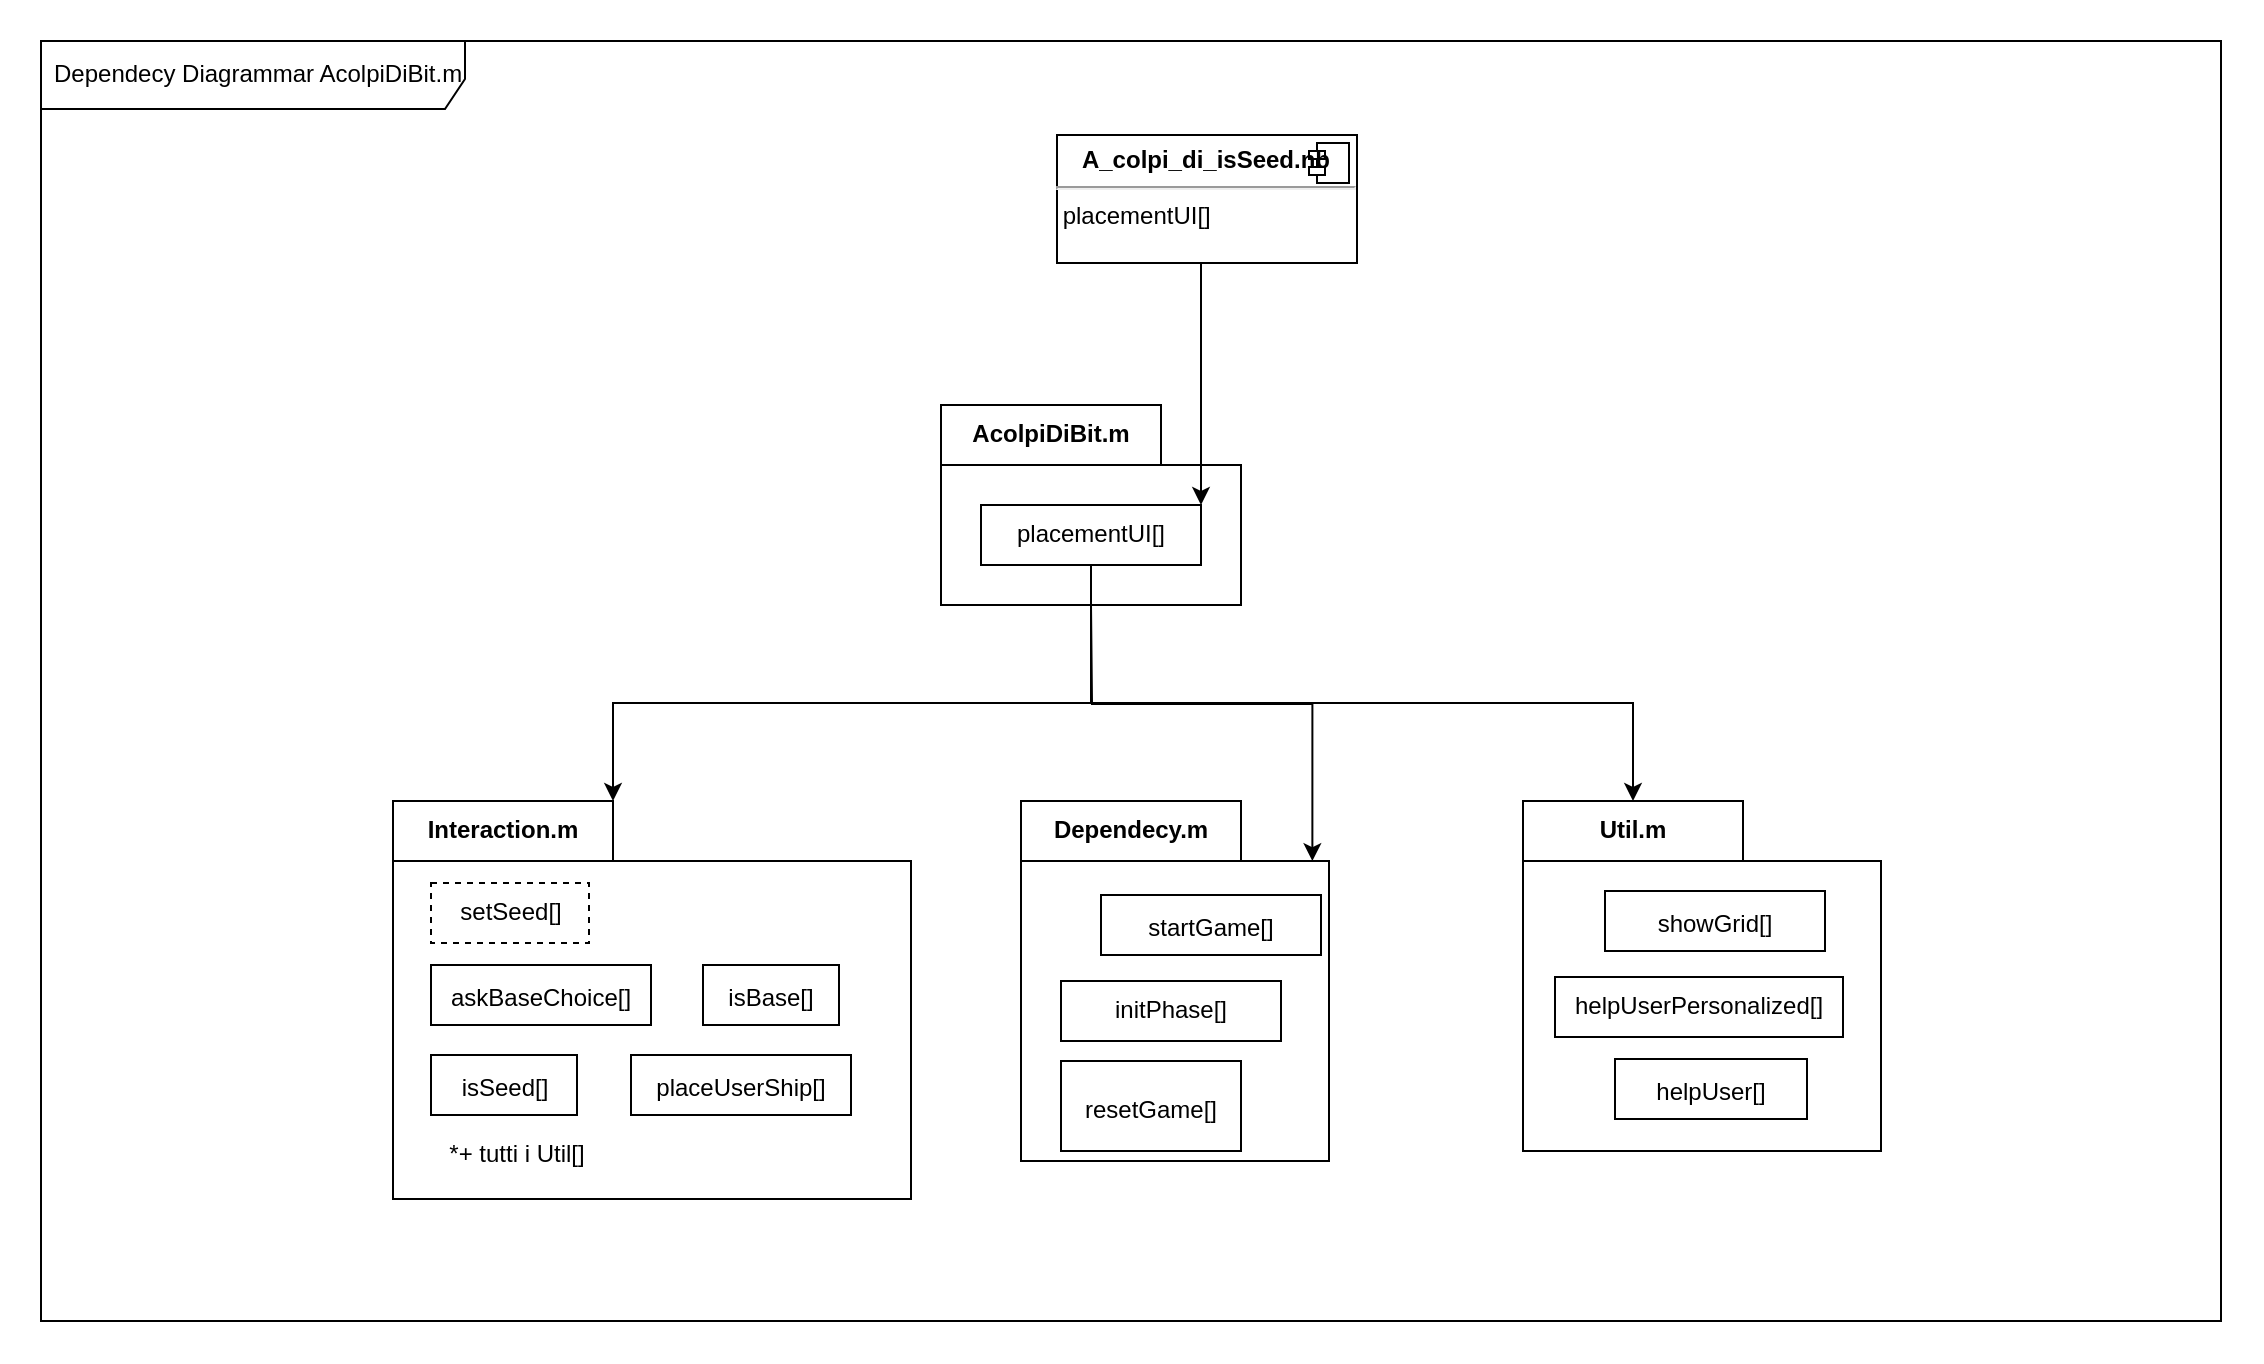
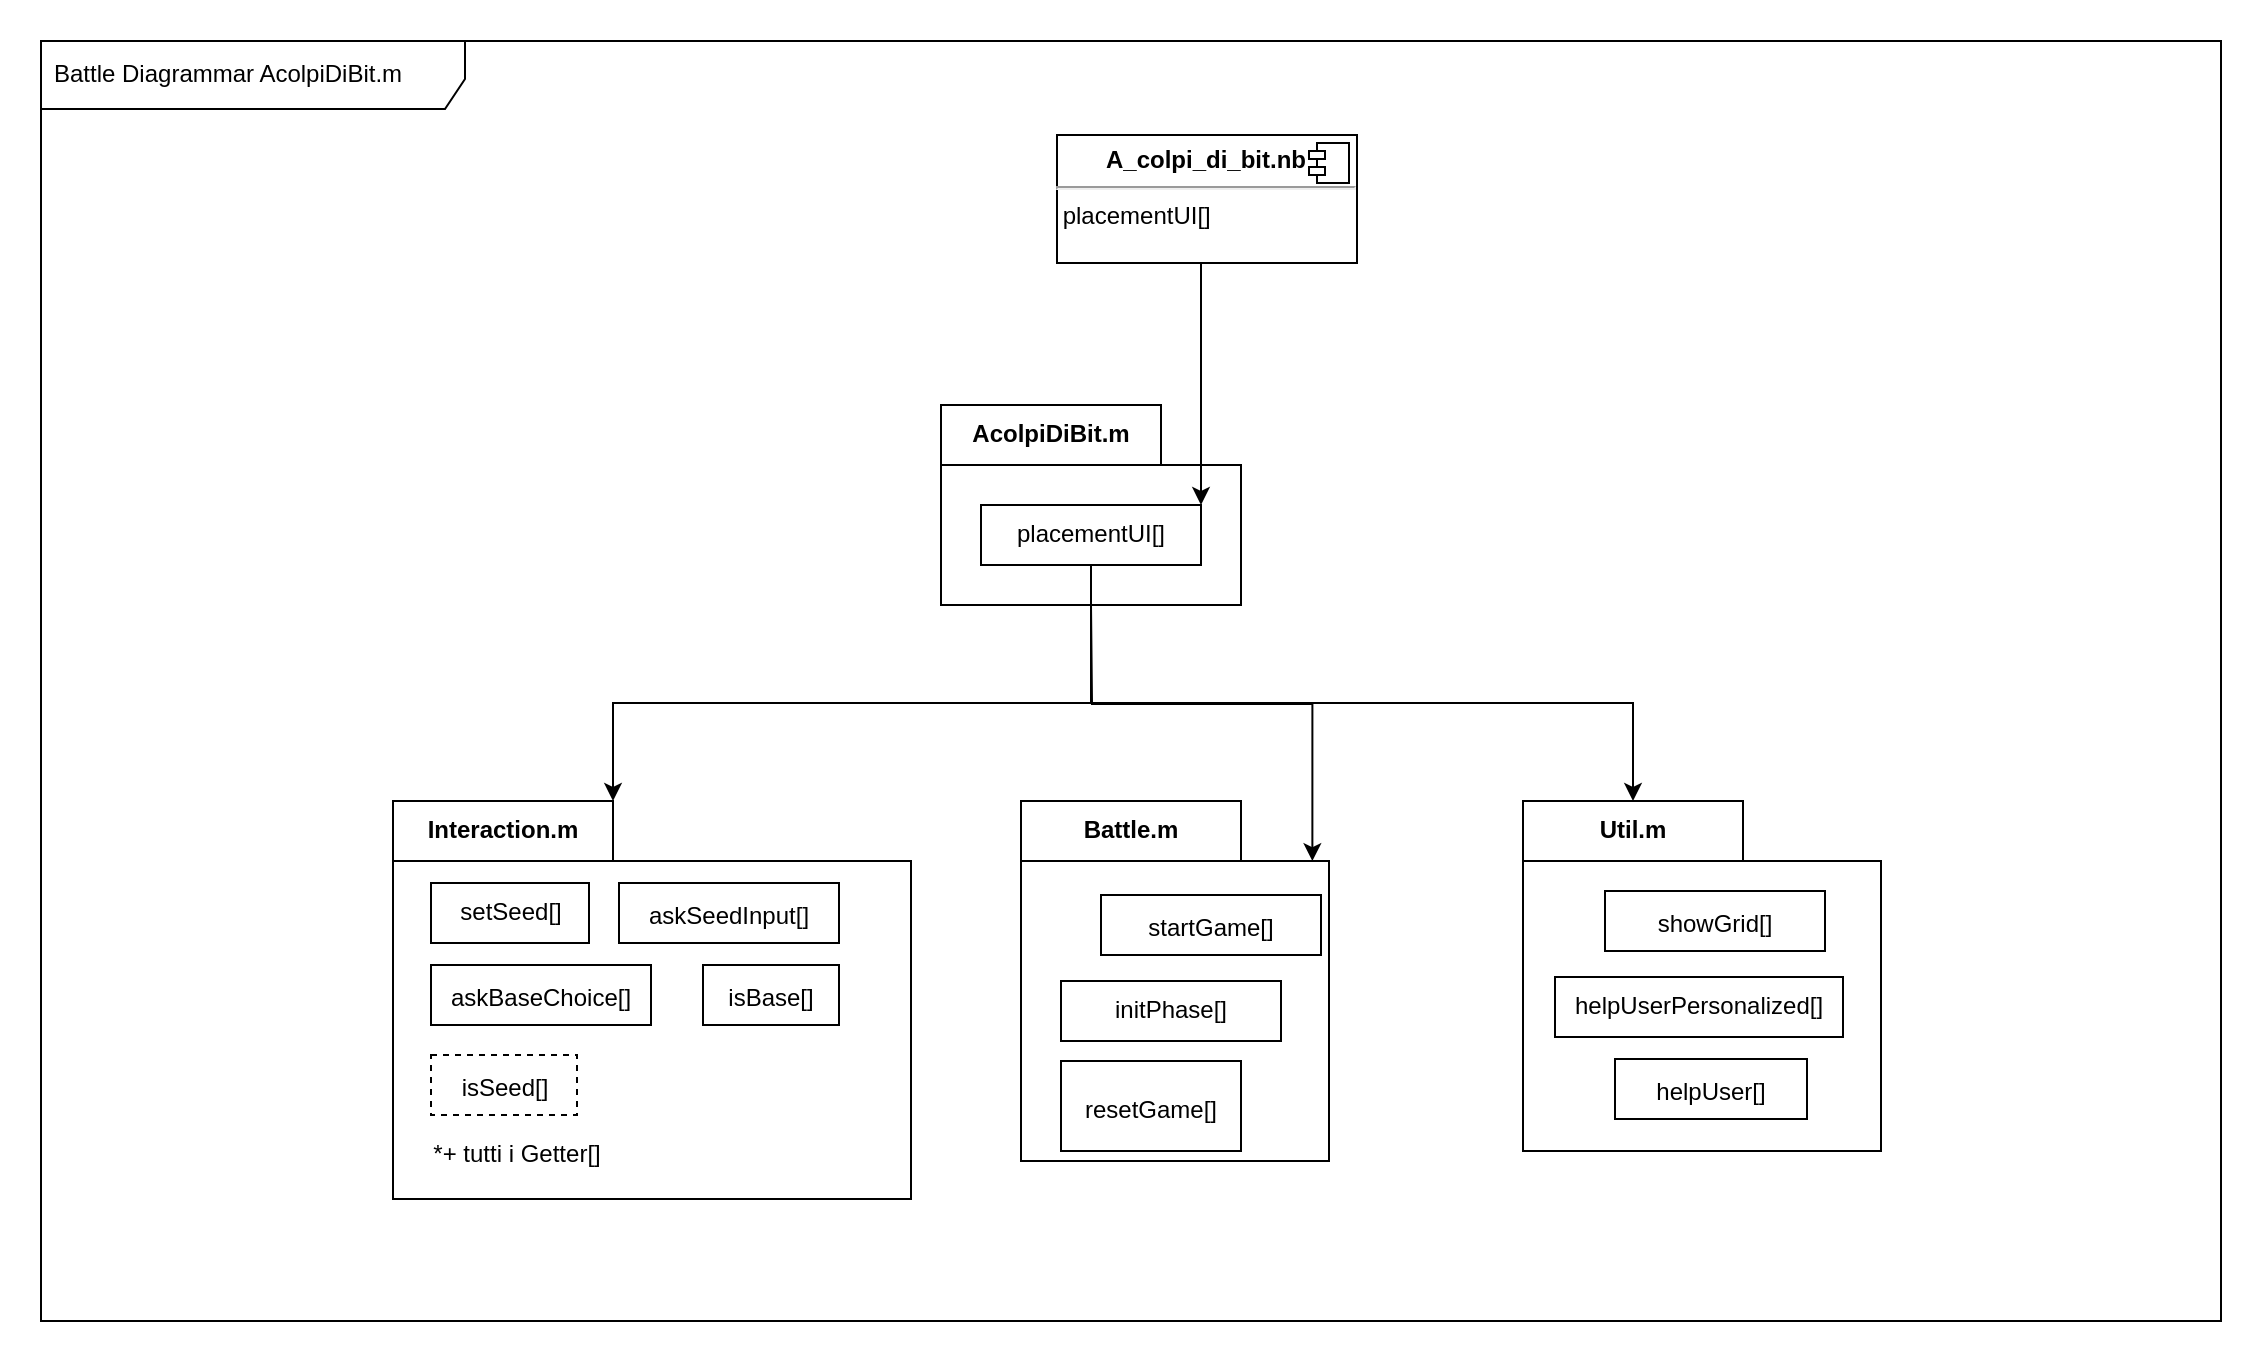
node "Dependecy Diagrammar AcolpiDiBit.m": label "Dependecy Diagrammar AcolpiDiBit.m" -> "Battle Diagrammar AcolpiDiBit.m"
node "A_colpi_di_isSeed.nb placementUI[]": label "A_colpi_di_isSeed.nb placementUI[]" -> "A_colpi_di_bit.nb placementUI[]"
node "Dependecy.m": label "Dependecy.m" -> "Battle.m"
node "setSeed[]": style dashed -> solid
node "askSeedInput[]": added
node "isSeed[]": style solid -> dashed
node "placeUserShip[]": removed
node "*+ tutti i Util[]": label "*+ tutti i Util[]" -> "*+ tutti i Getter[]"
